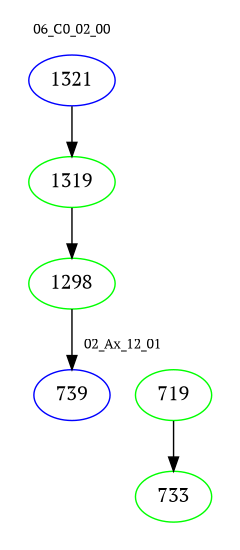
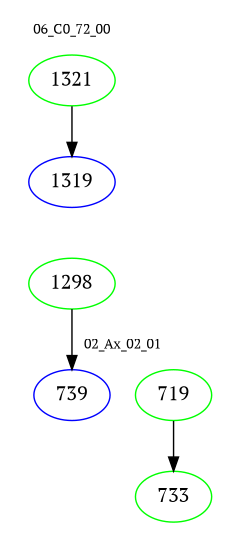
cluster "06_C0_02_00": label "06_C0_02_00" -> "06_C0_72_00"
node "1321": color blue -> green
node "1319": color green -> blue
edge "1319" -> "1298": removed
cluster "02_Ax_12_01": label "02_Ax_12_01" -> "02_Ax_02_01"
